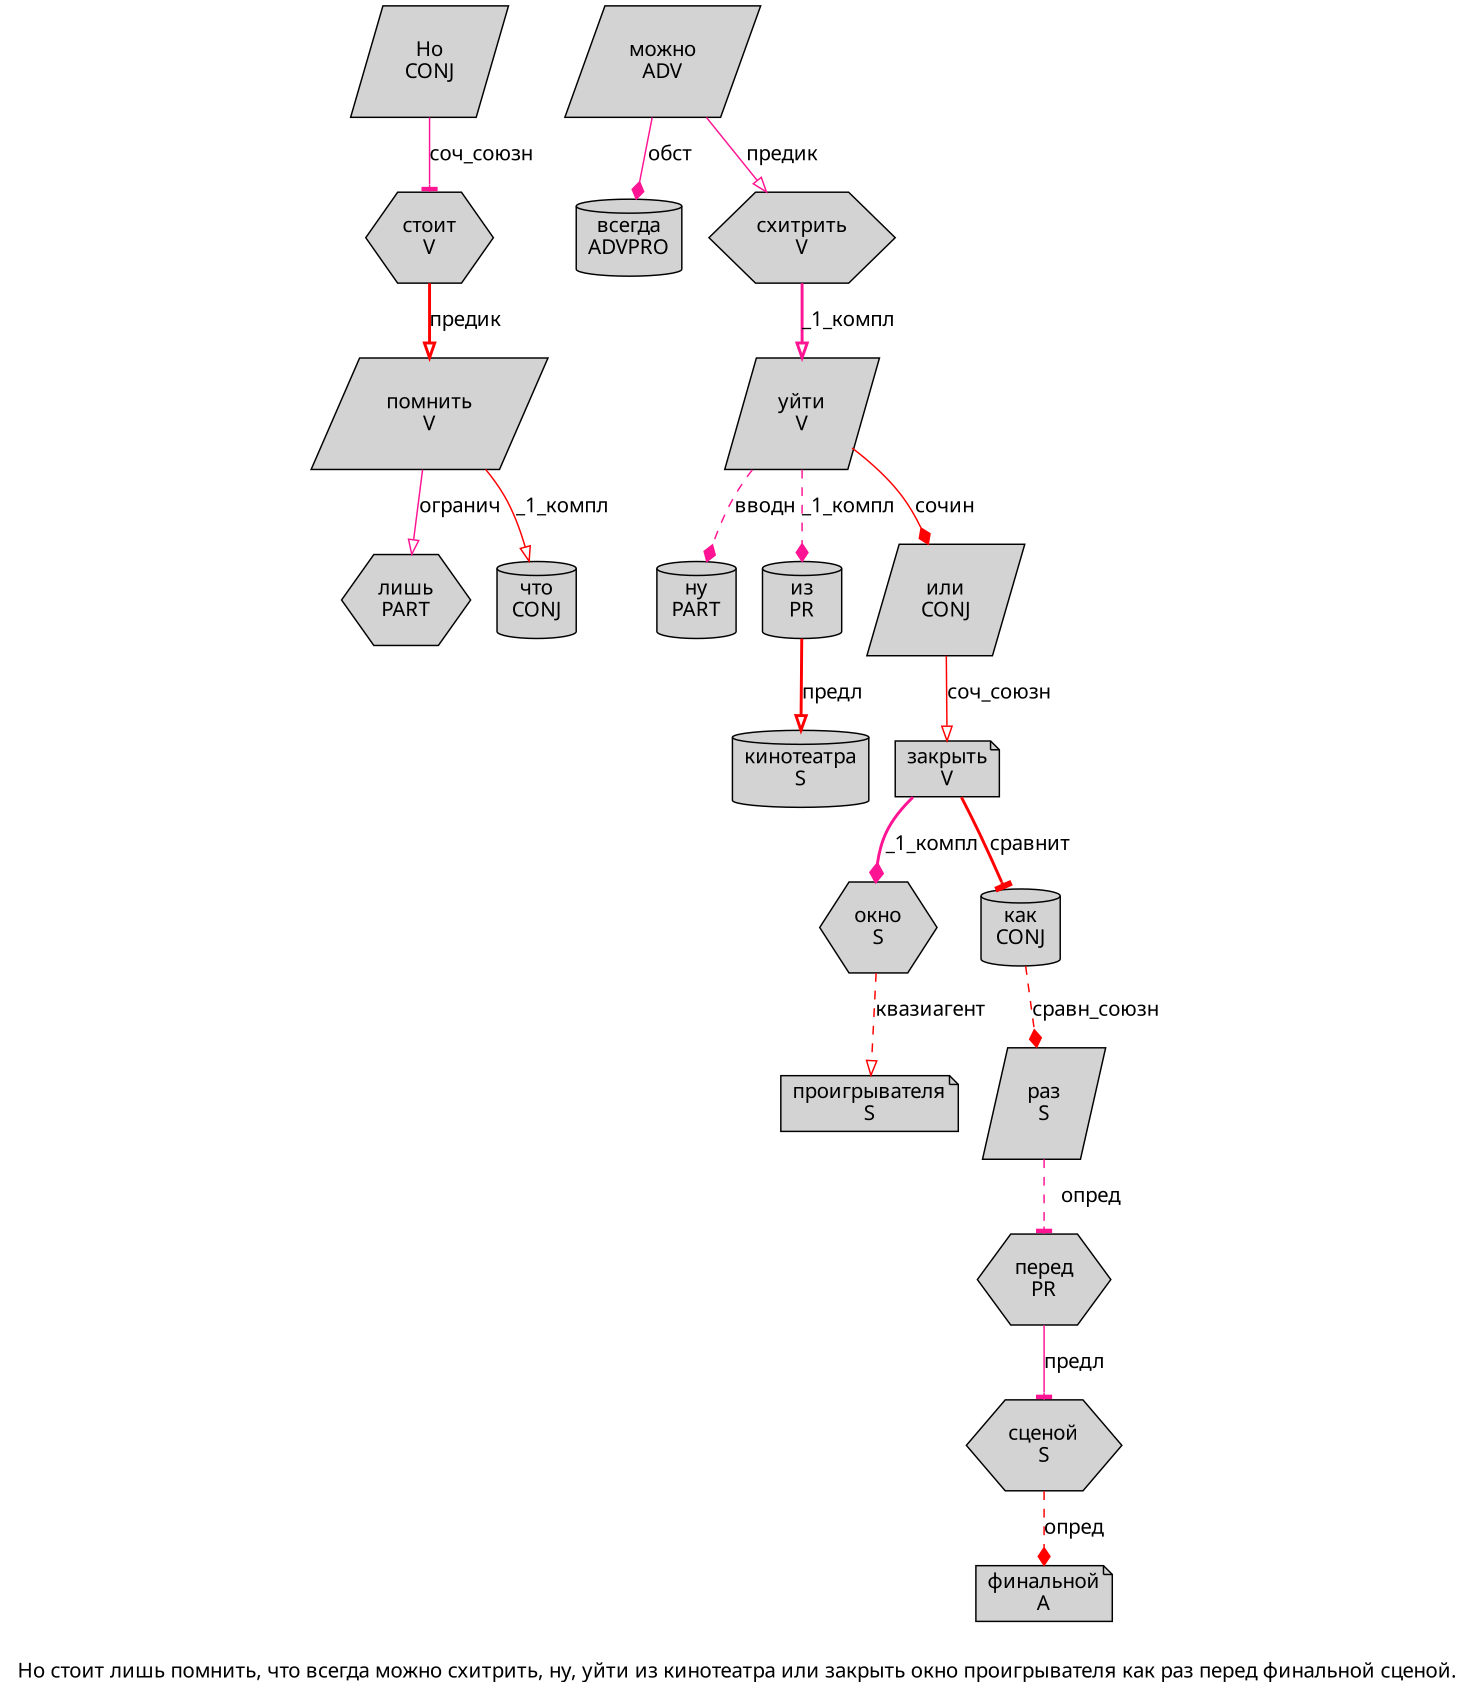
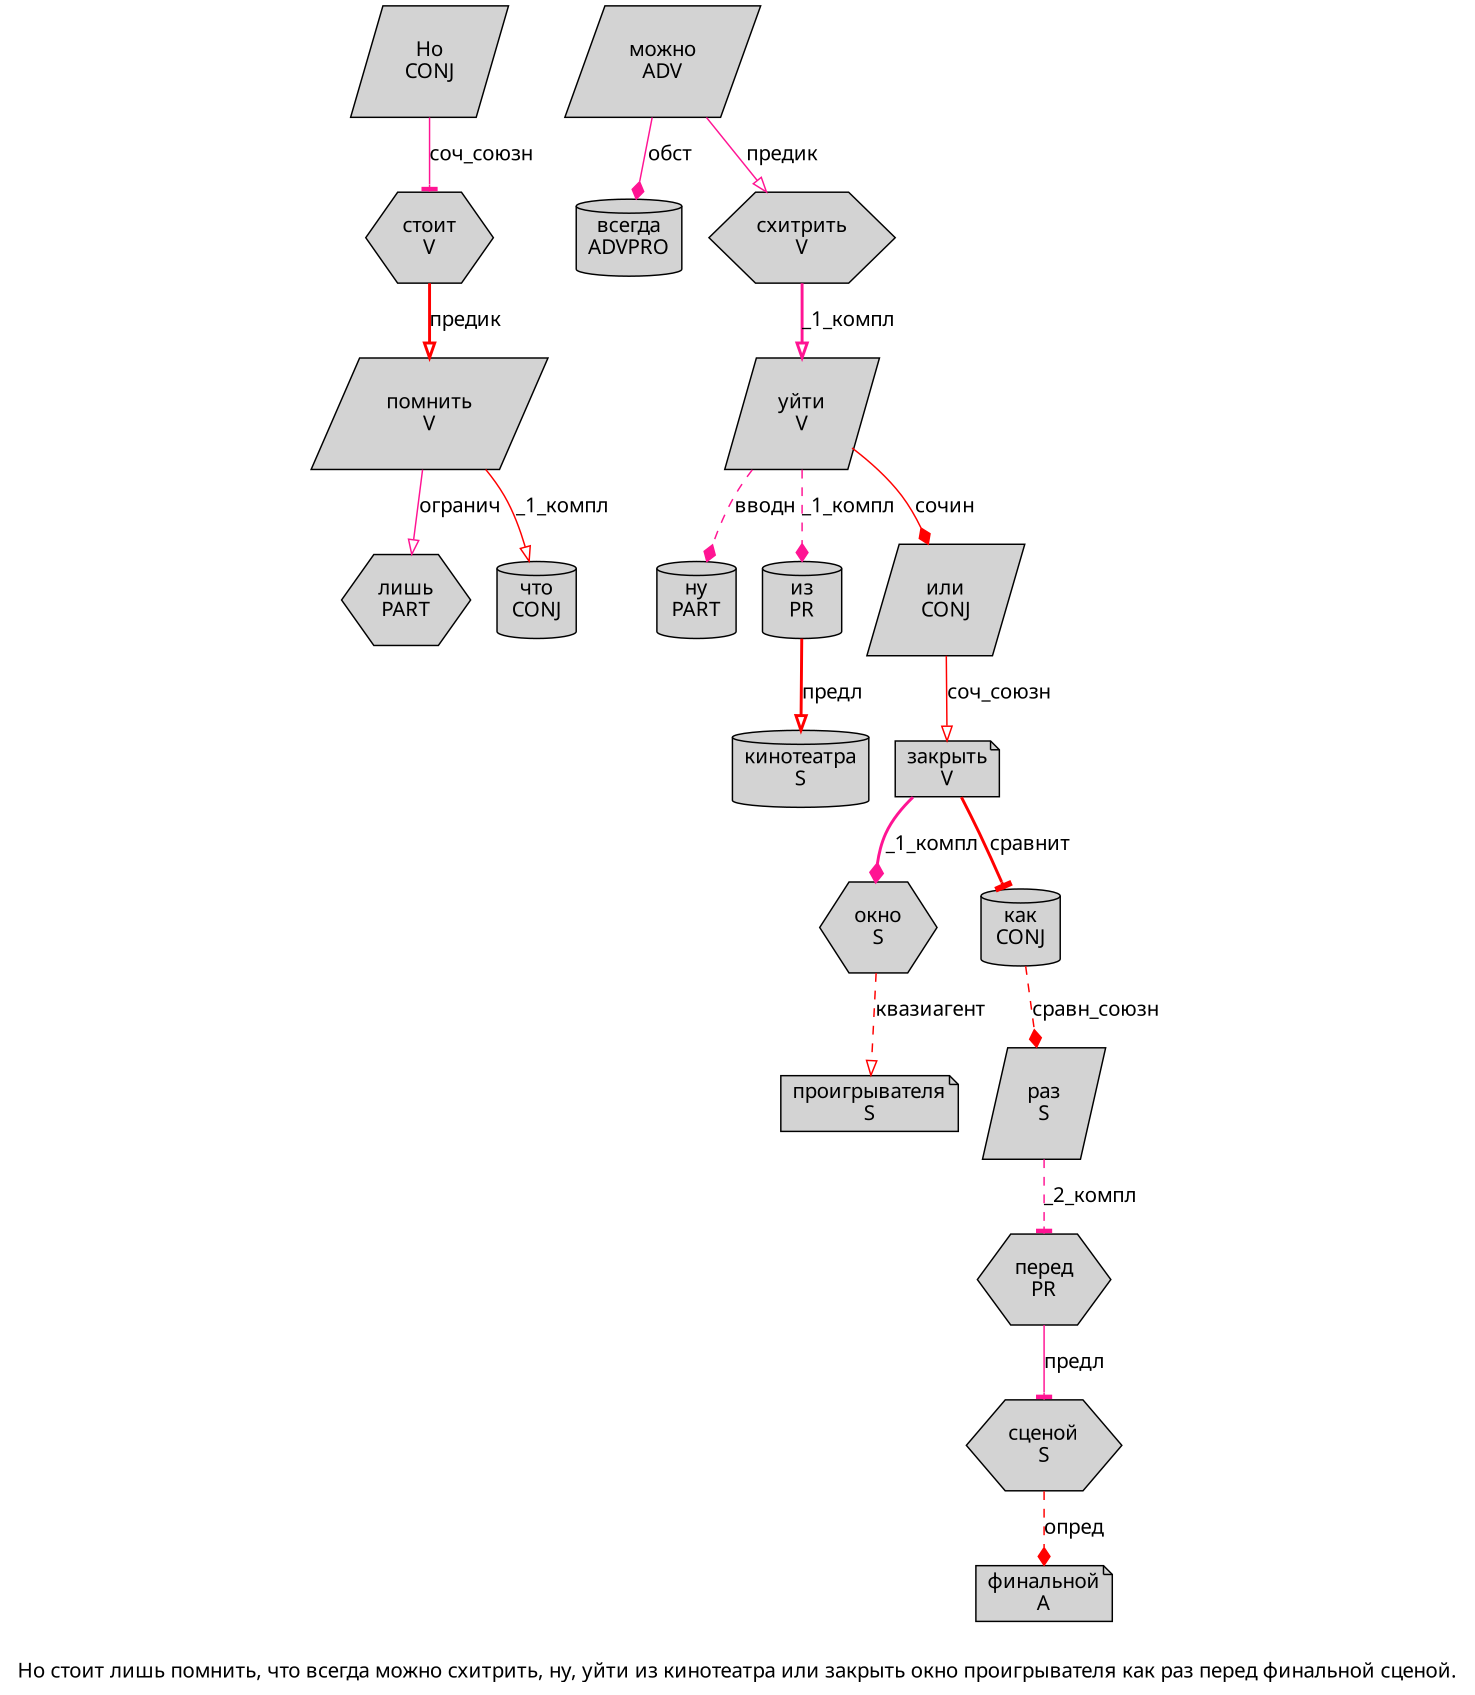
edge "раз S" -> "перед PR": label "опред" -> "_2_компл"
